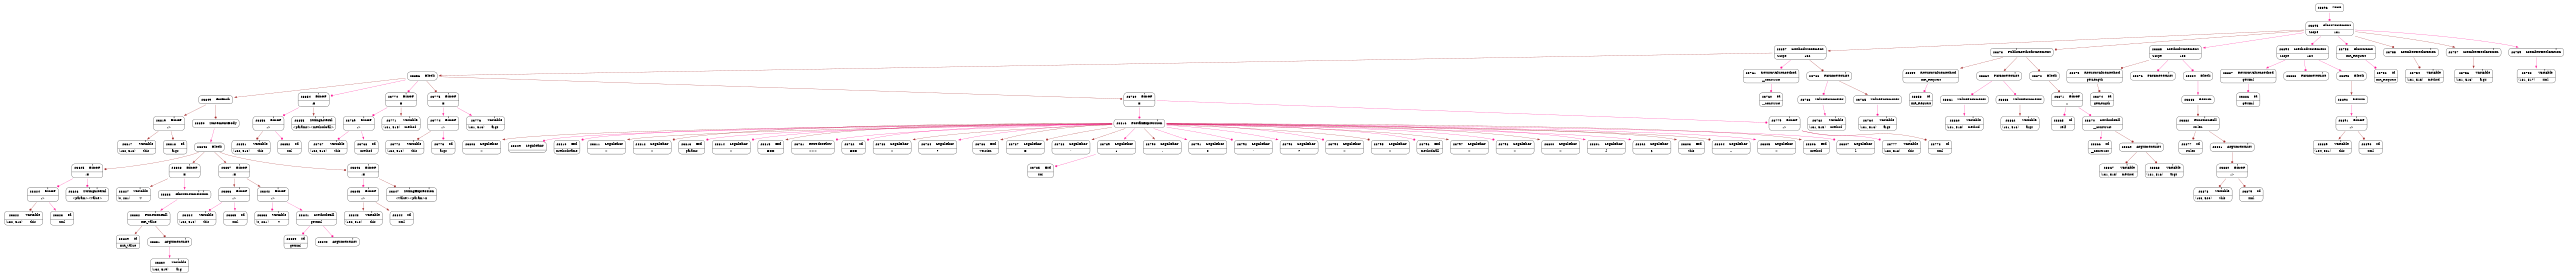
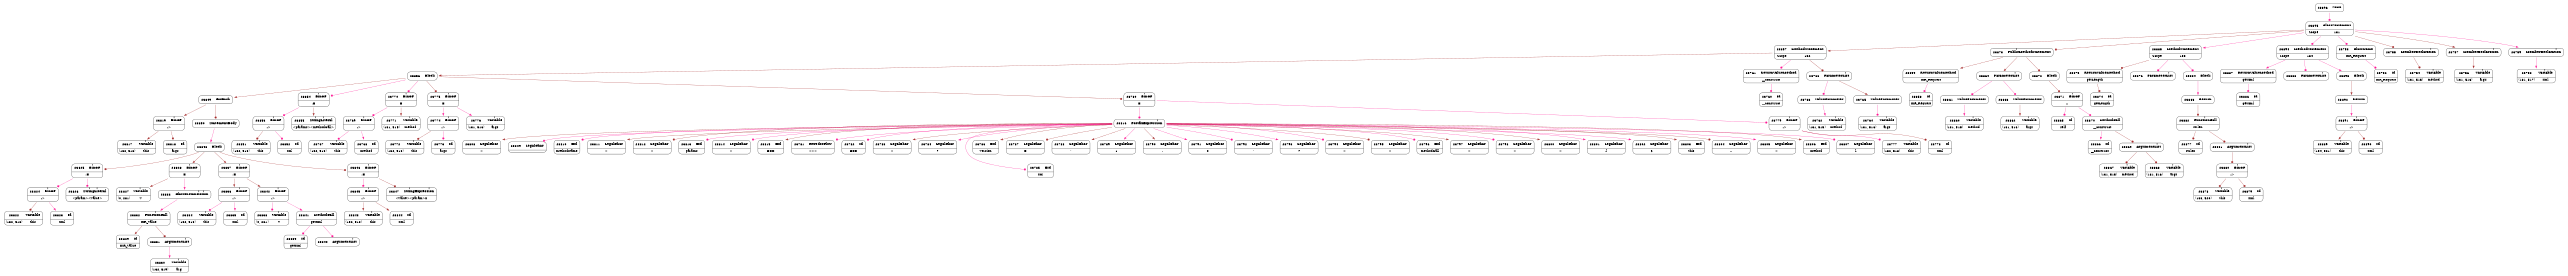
edge "23789" -> "23785": now "23816" -> "23785"
